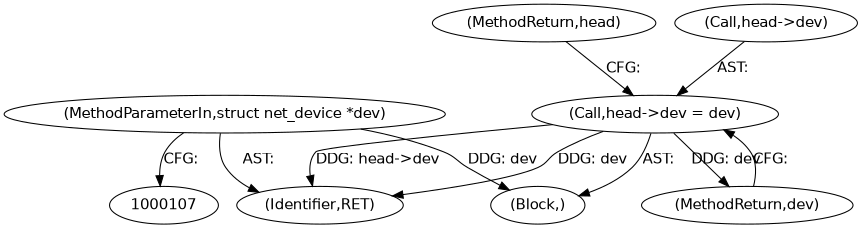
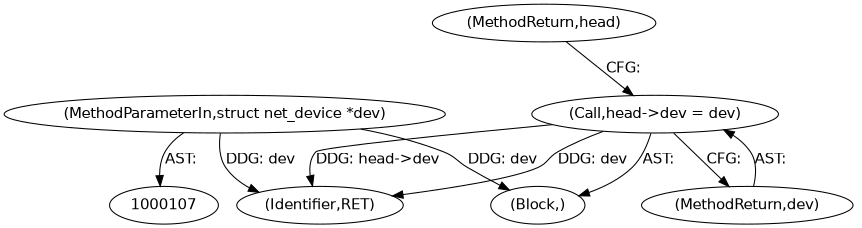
node "(Call,head->dev)": removed
edge "(MethodParameterIn,struct net_device *dev)" -> "1000107": label "CFG: " -> "AST: "
edge "(MethodParameterIn,struct net_device *dev)" -> "(Identifier,RET)": label "AST: " -> "DDG: dev"
edge "(Call,head->dev = dev)" -> "(MethodReturn,dev)": label "DDG: dev" -> "CFG: "
edge "(MethodReturn,dev)" -> "(Call,head->dev = dev)": label "CFG: " -> "AST: "
